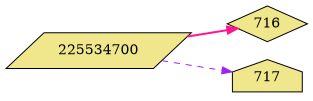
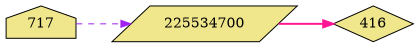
node "716": label "716" -> "416"
edge "225534700" -> "717": reversed
